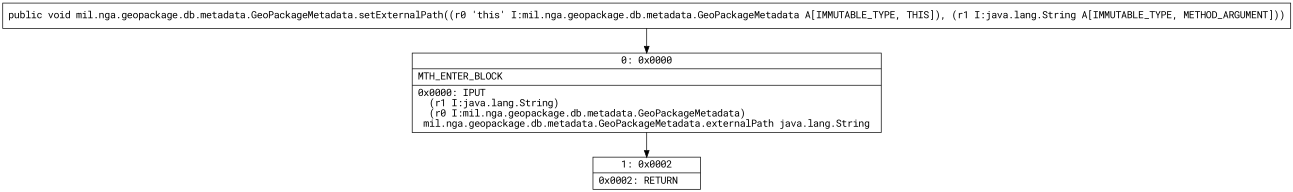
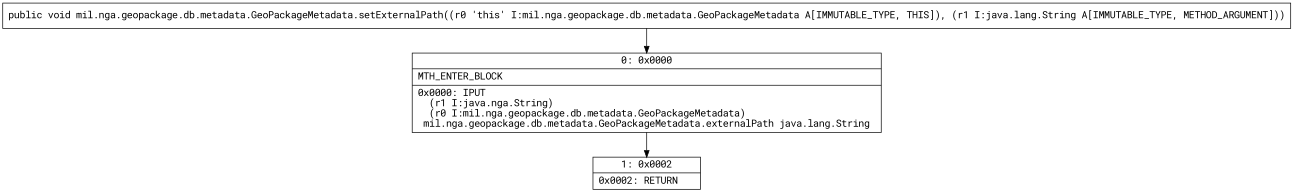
node "0: 0x0000": text "(r1 I:java.lang.String)" -> "(r1 I:java.nga.String)"
